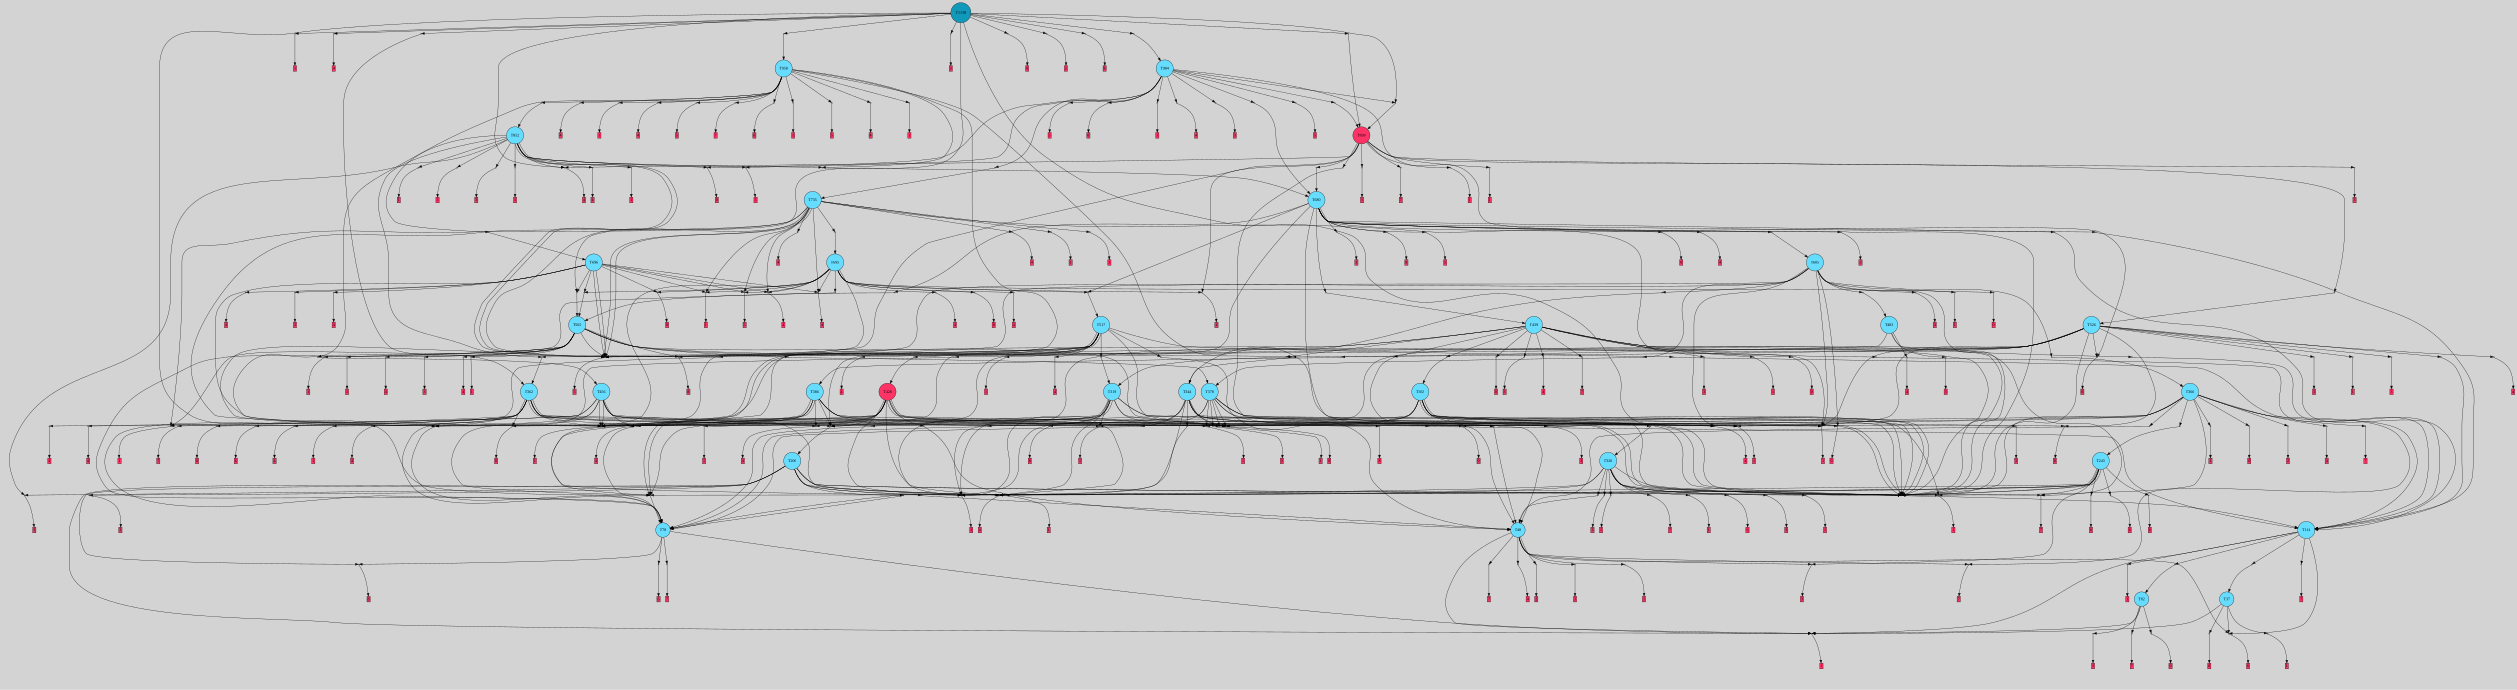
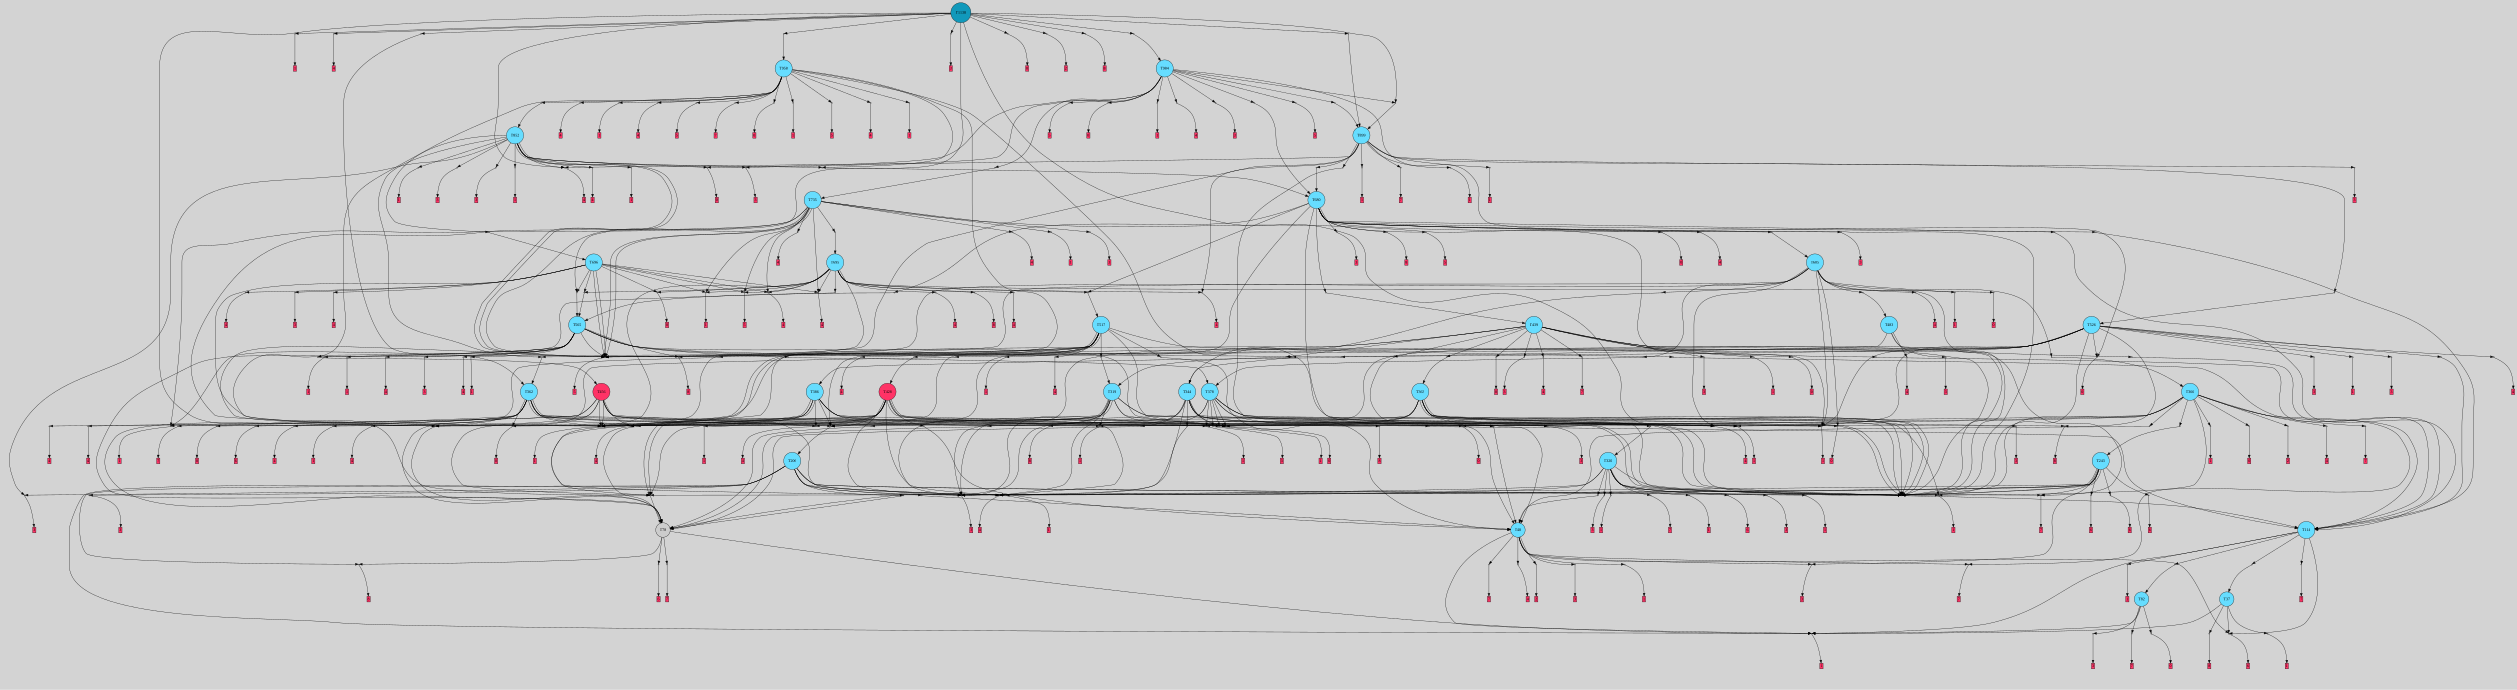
node "T899": fillcolor #ff3366 -> #66ddff
node "T456": fillcolor #66ddff -> #ff3366
node "T78": fillcolor #66ddff -> #cccccc
